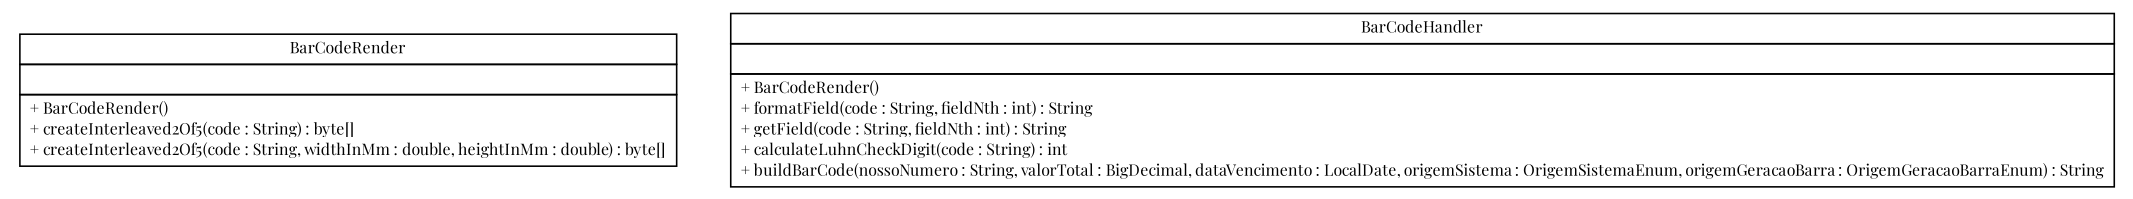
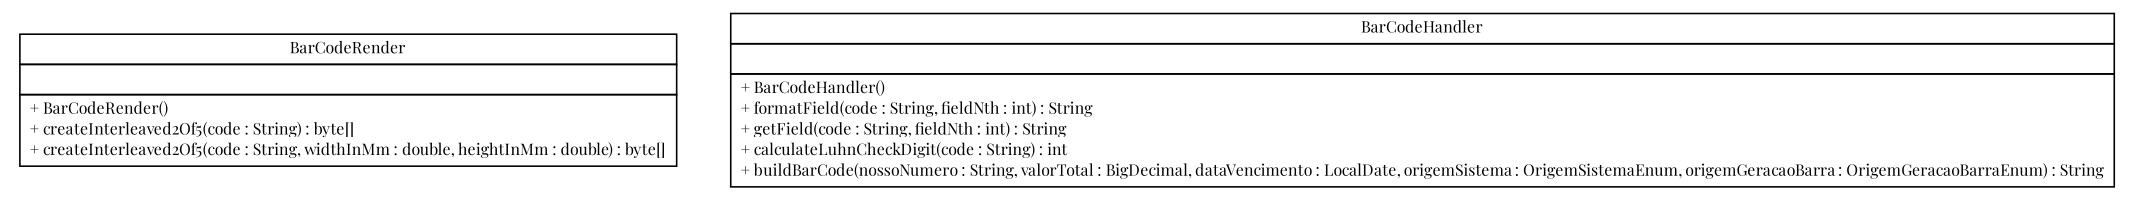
node "BarCodeHandler": text "+ BarCodeRender()" -> "+ BarCodeHandler()"
